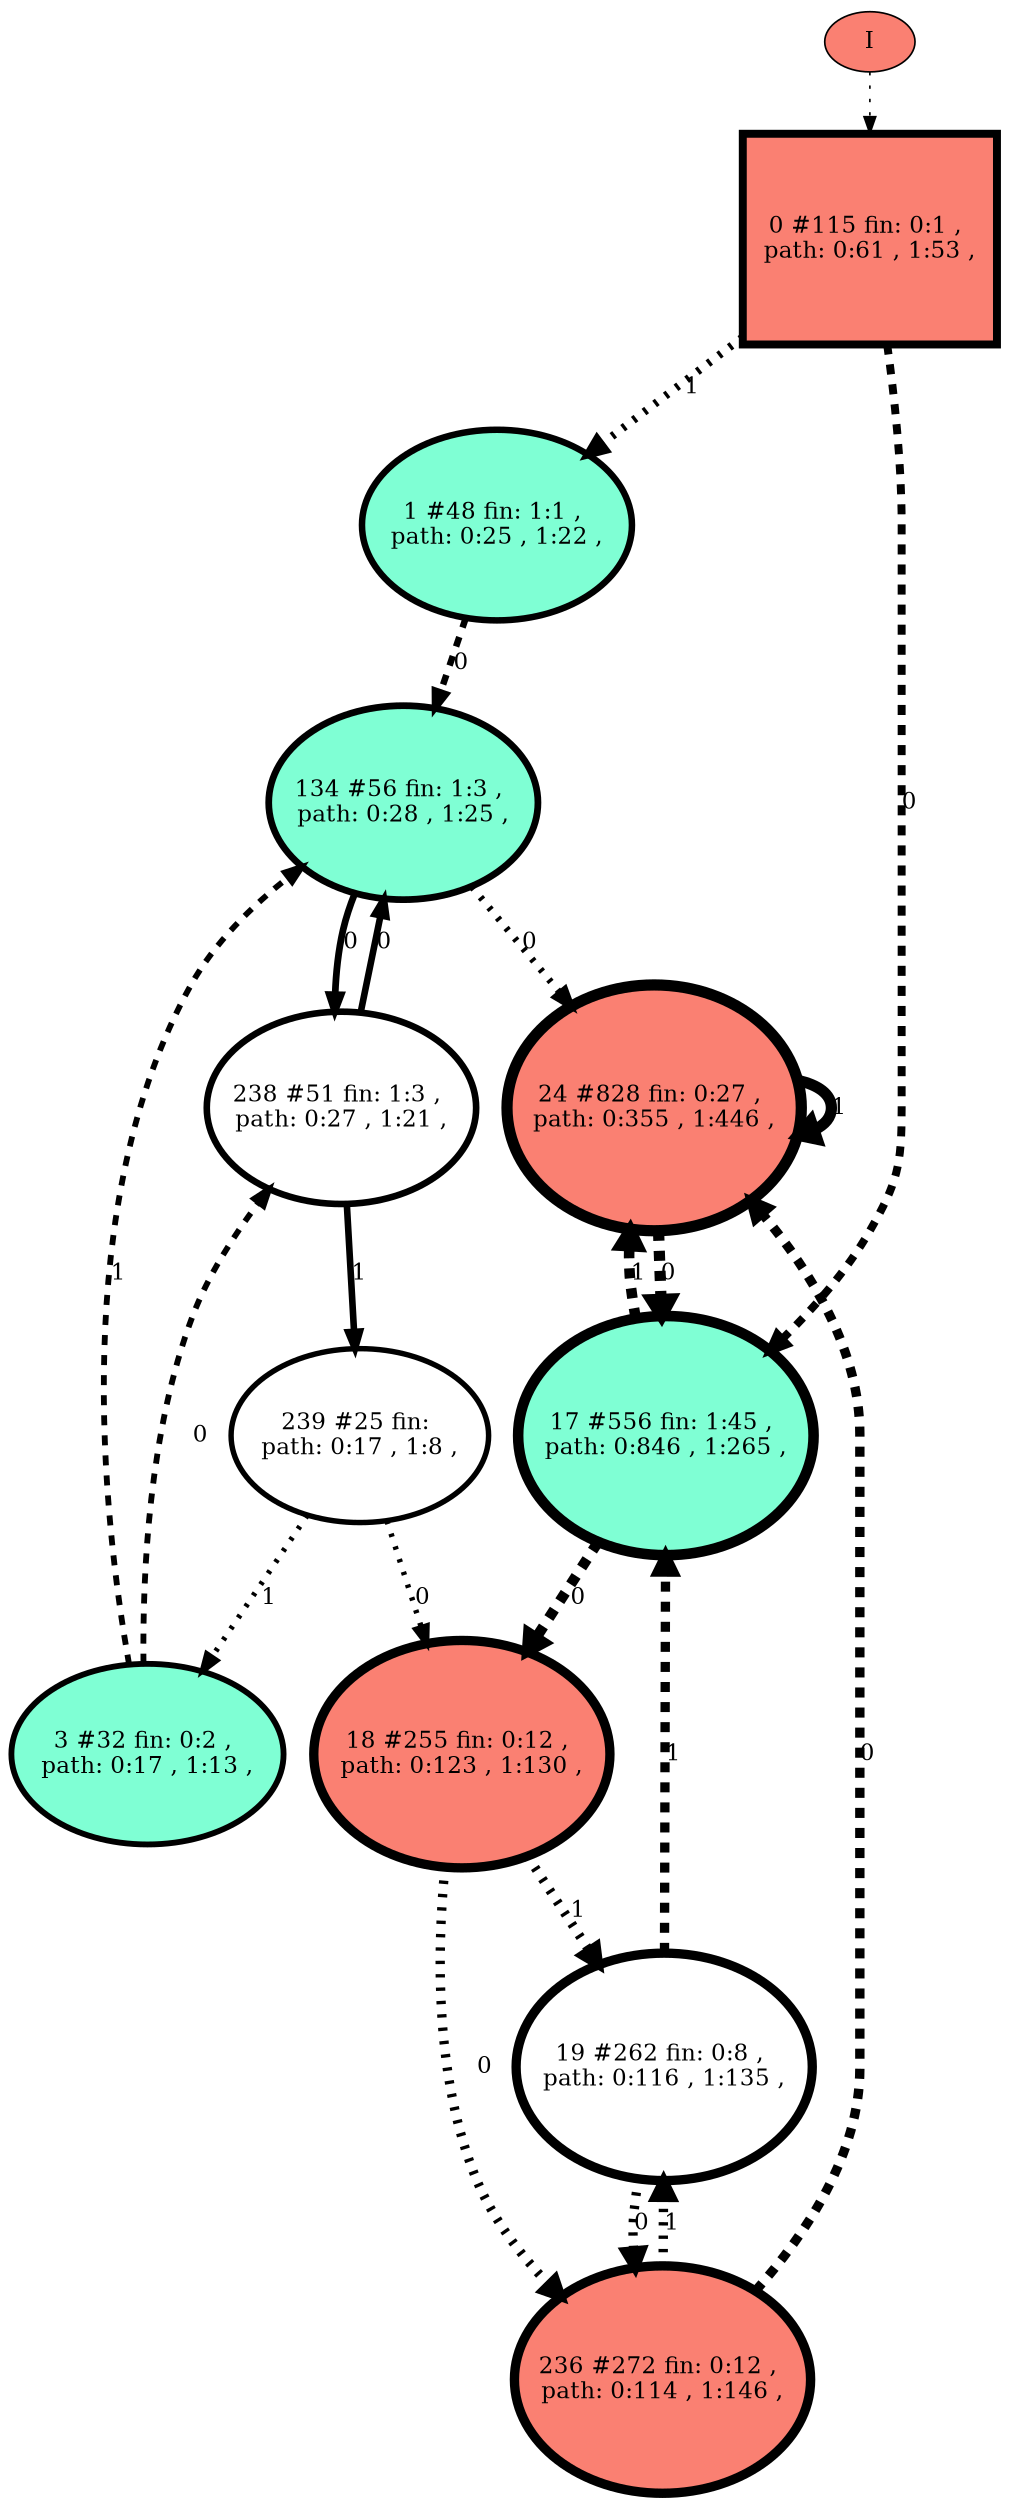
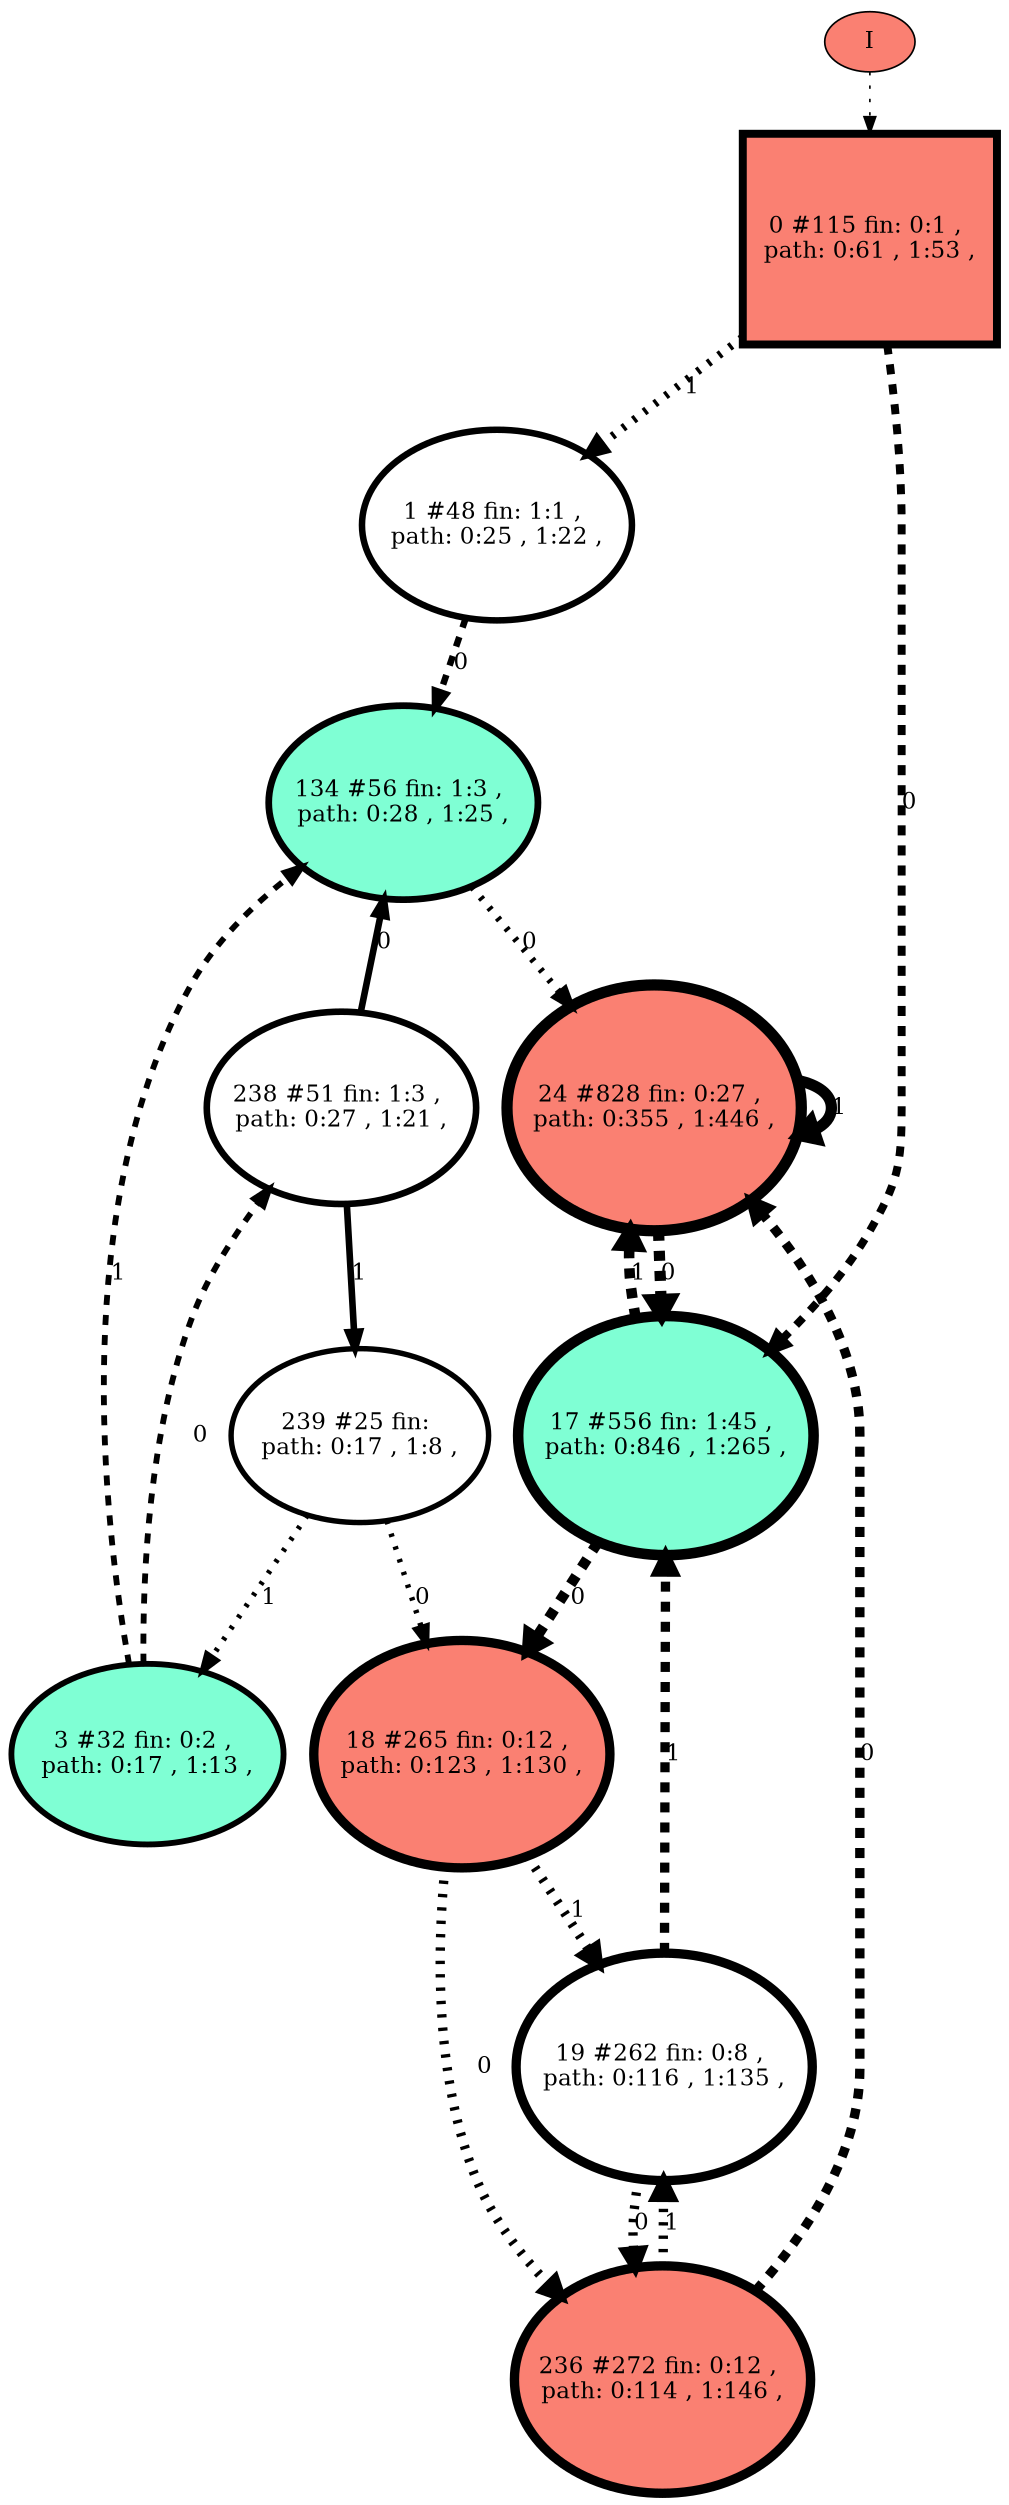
node "1 #48 fin: 1:1 , path: 0:25 , 1:22 ,": fillcolor aquamarine -> white
edge "134 #56 fin: 1:3 , path: 0:28 , 1:25 ," -> "238 #51 fin: 1:3 , path: 0:27 , 1:21 ,": removed, label "0"
node "18 #255 fin: 0:12 , path: 0:123 , 1:130 ,": label "18 #255 fin: 0:12 , path: 0:123 , 1:130 ," -> "18 #265 fin: 0:12 , path: 0:123 , 1:130 ,"
